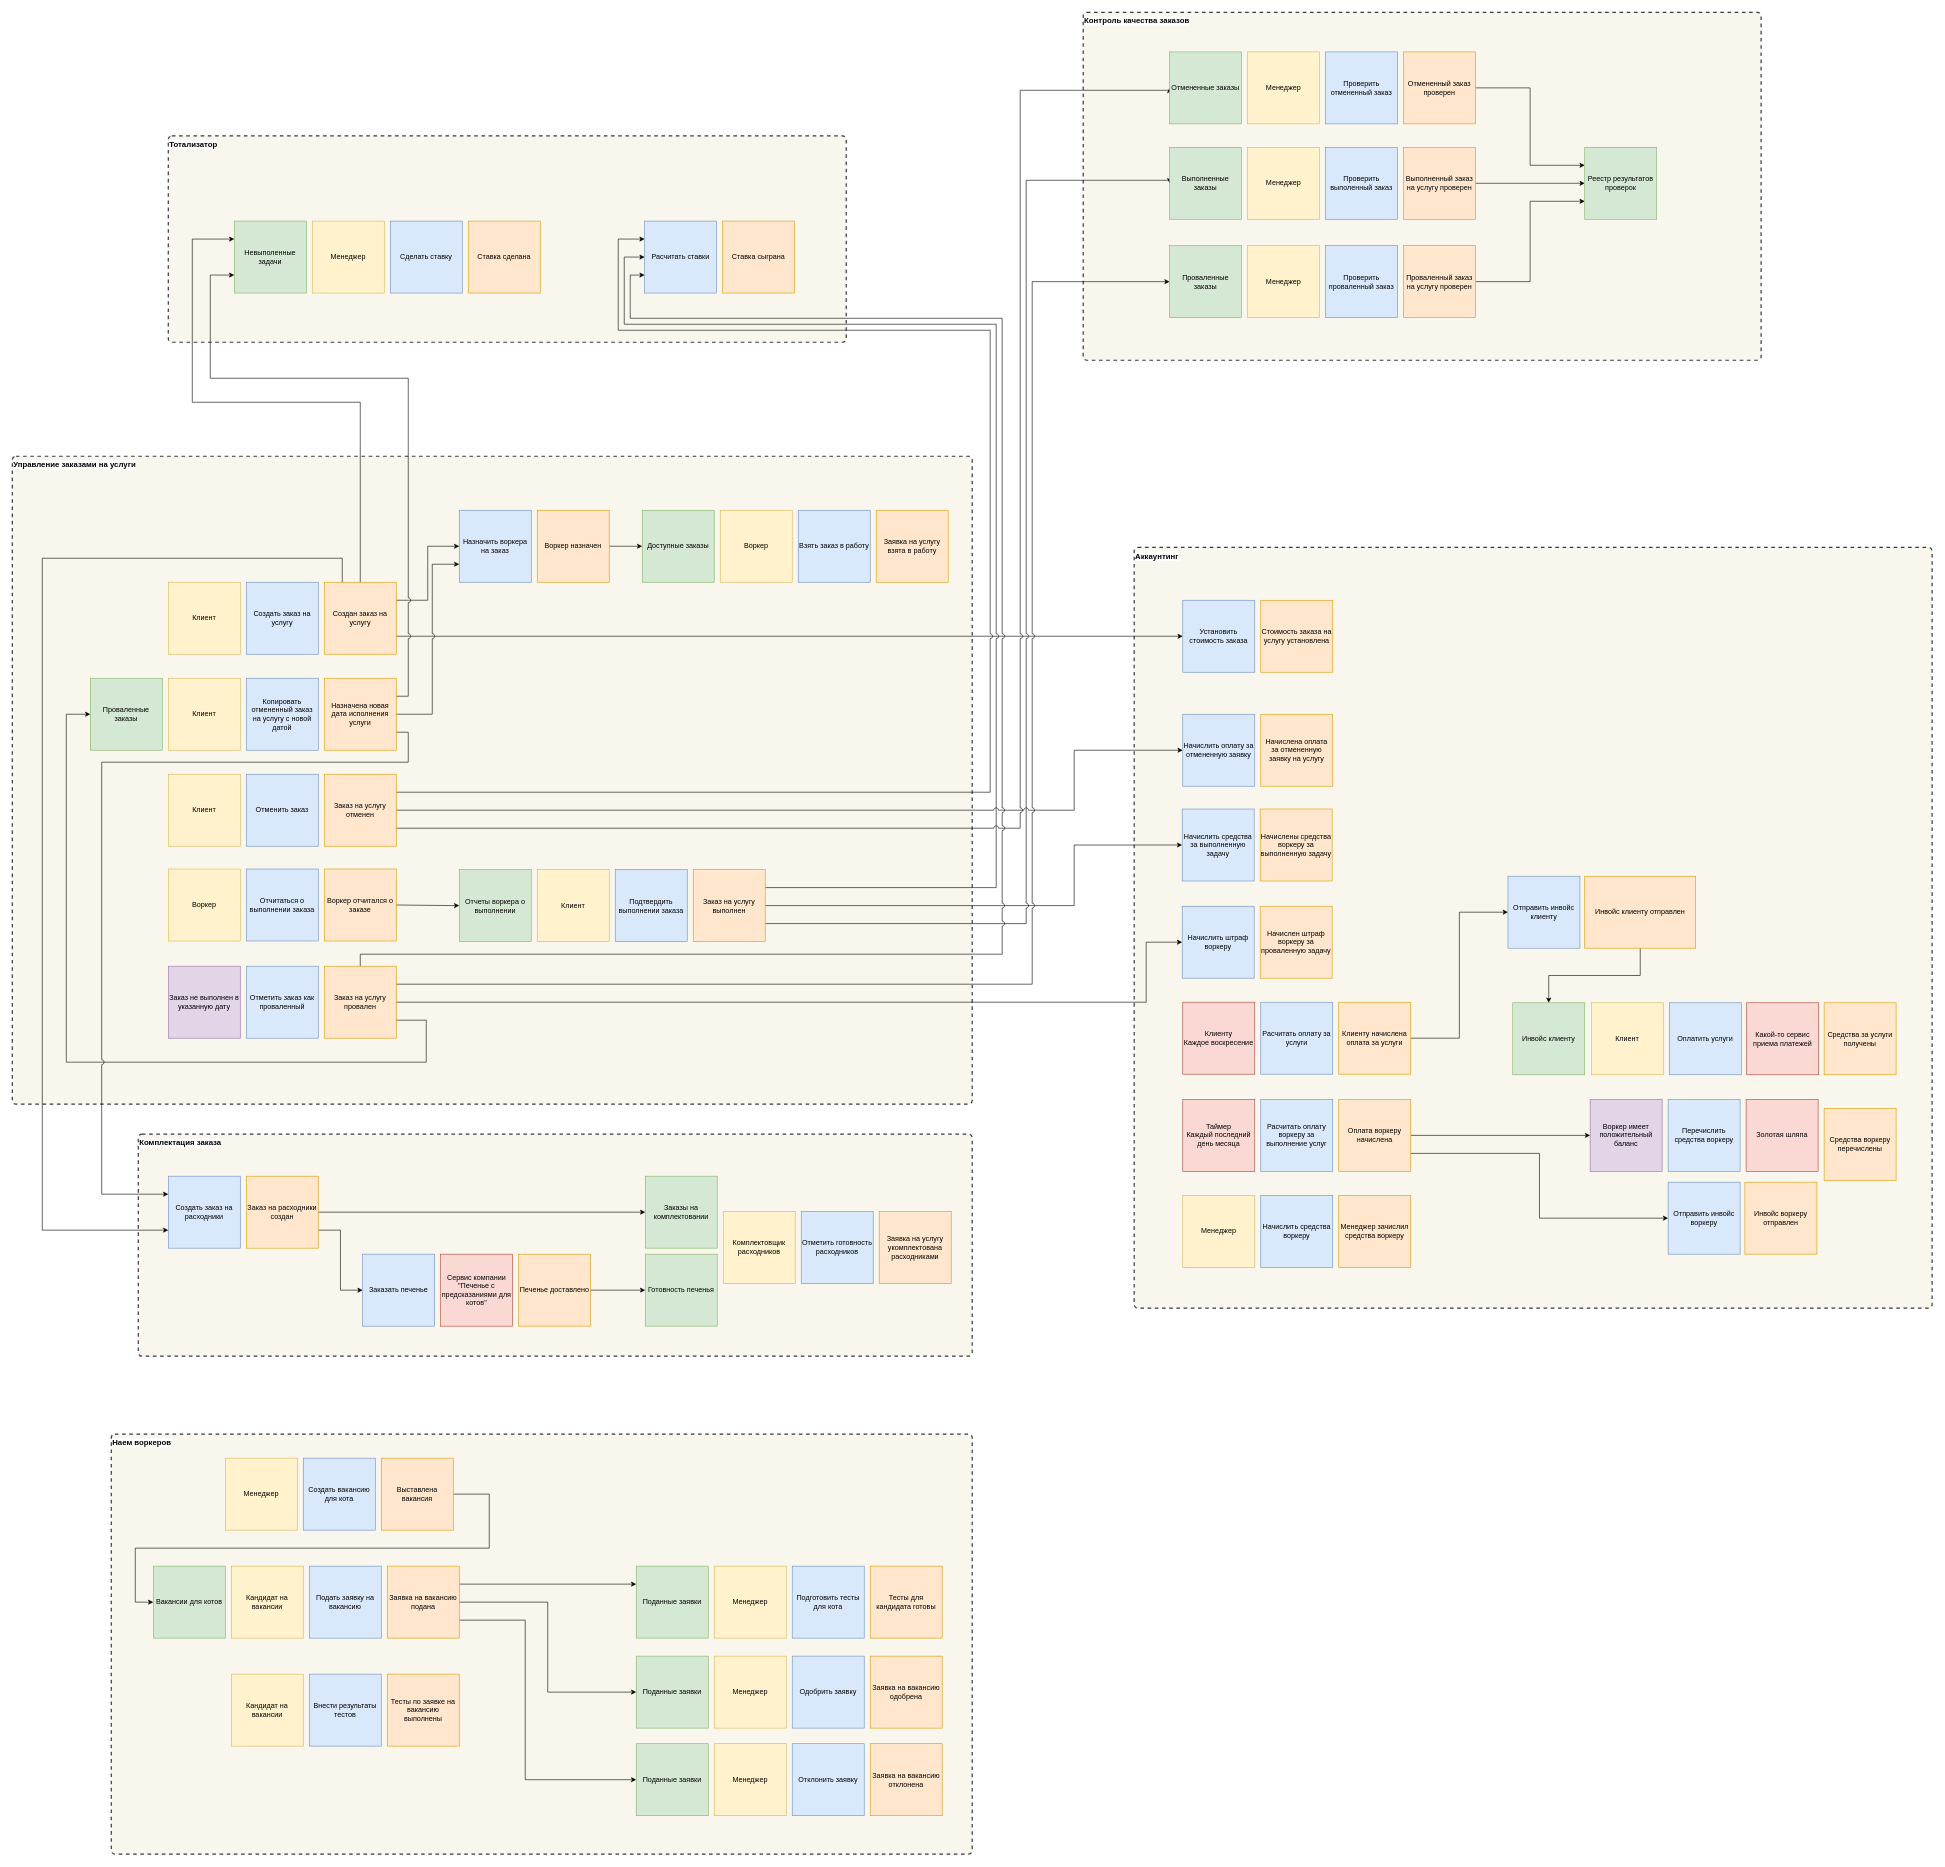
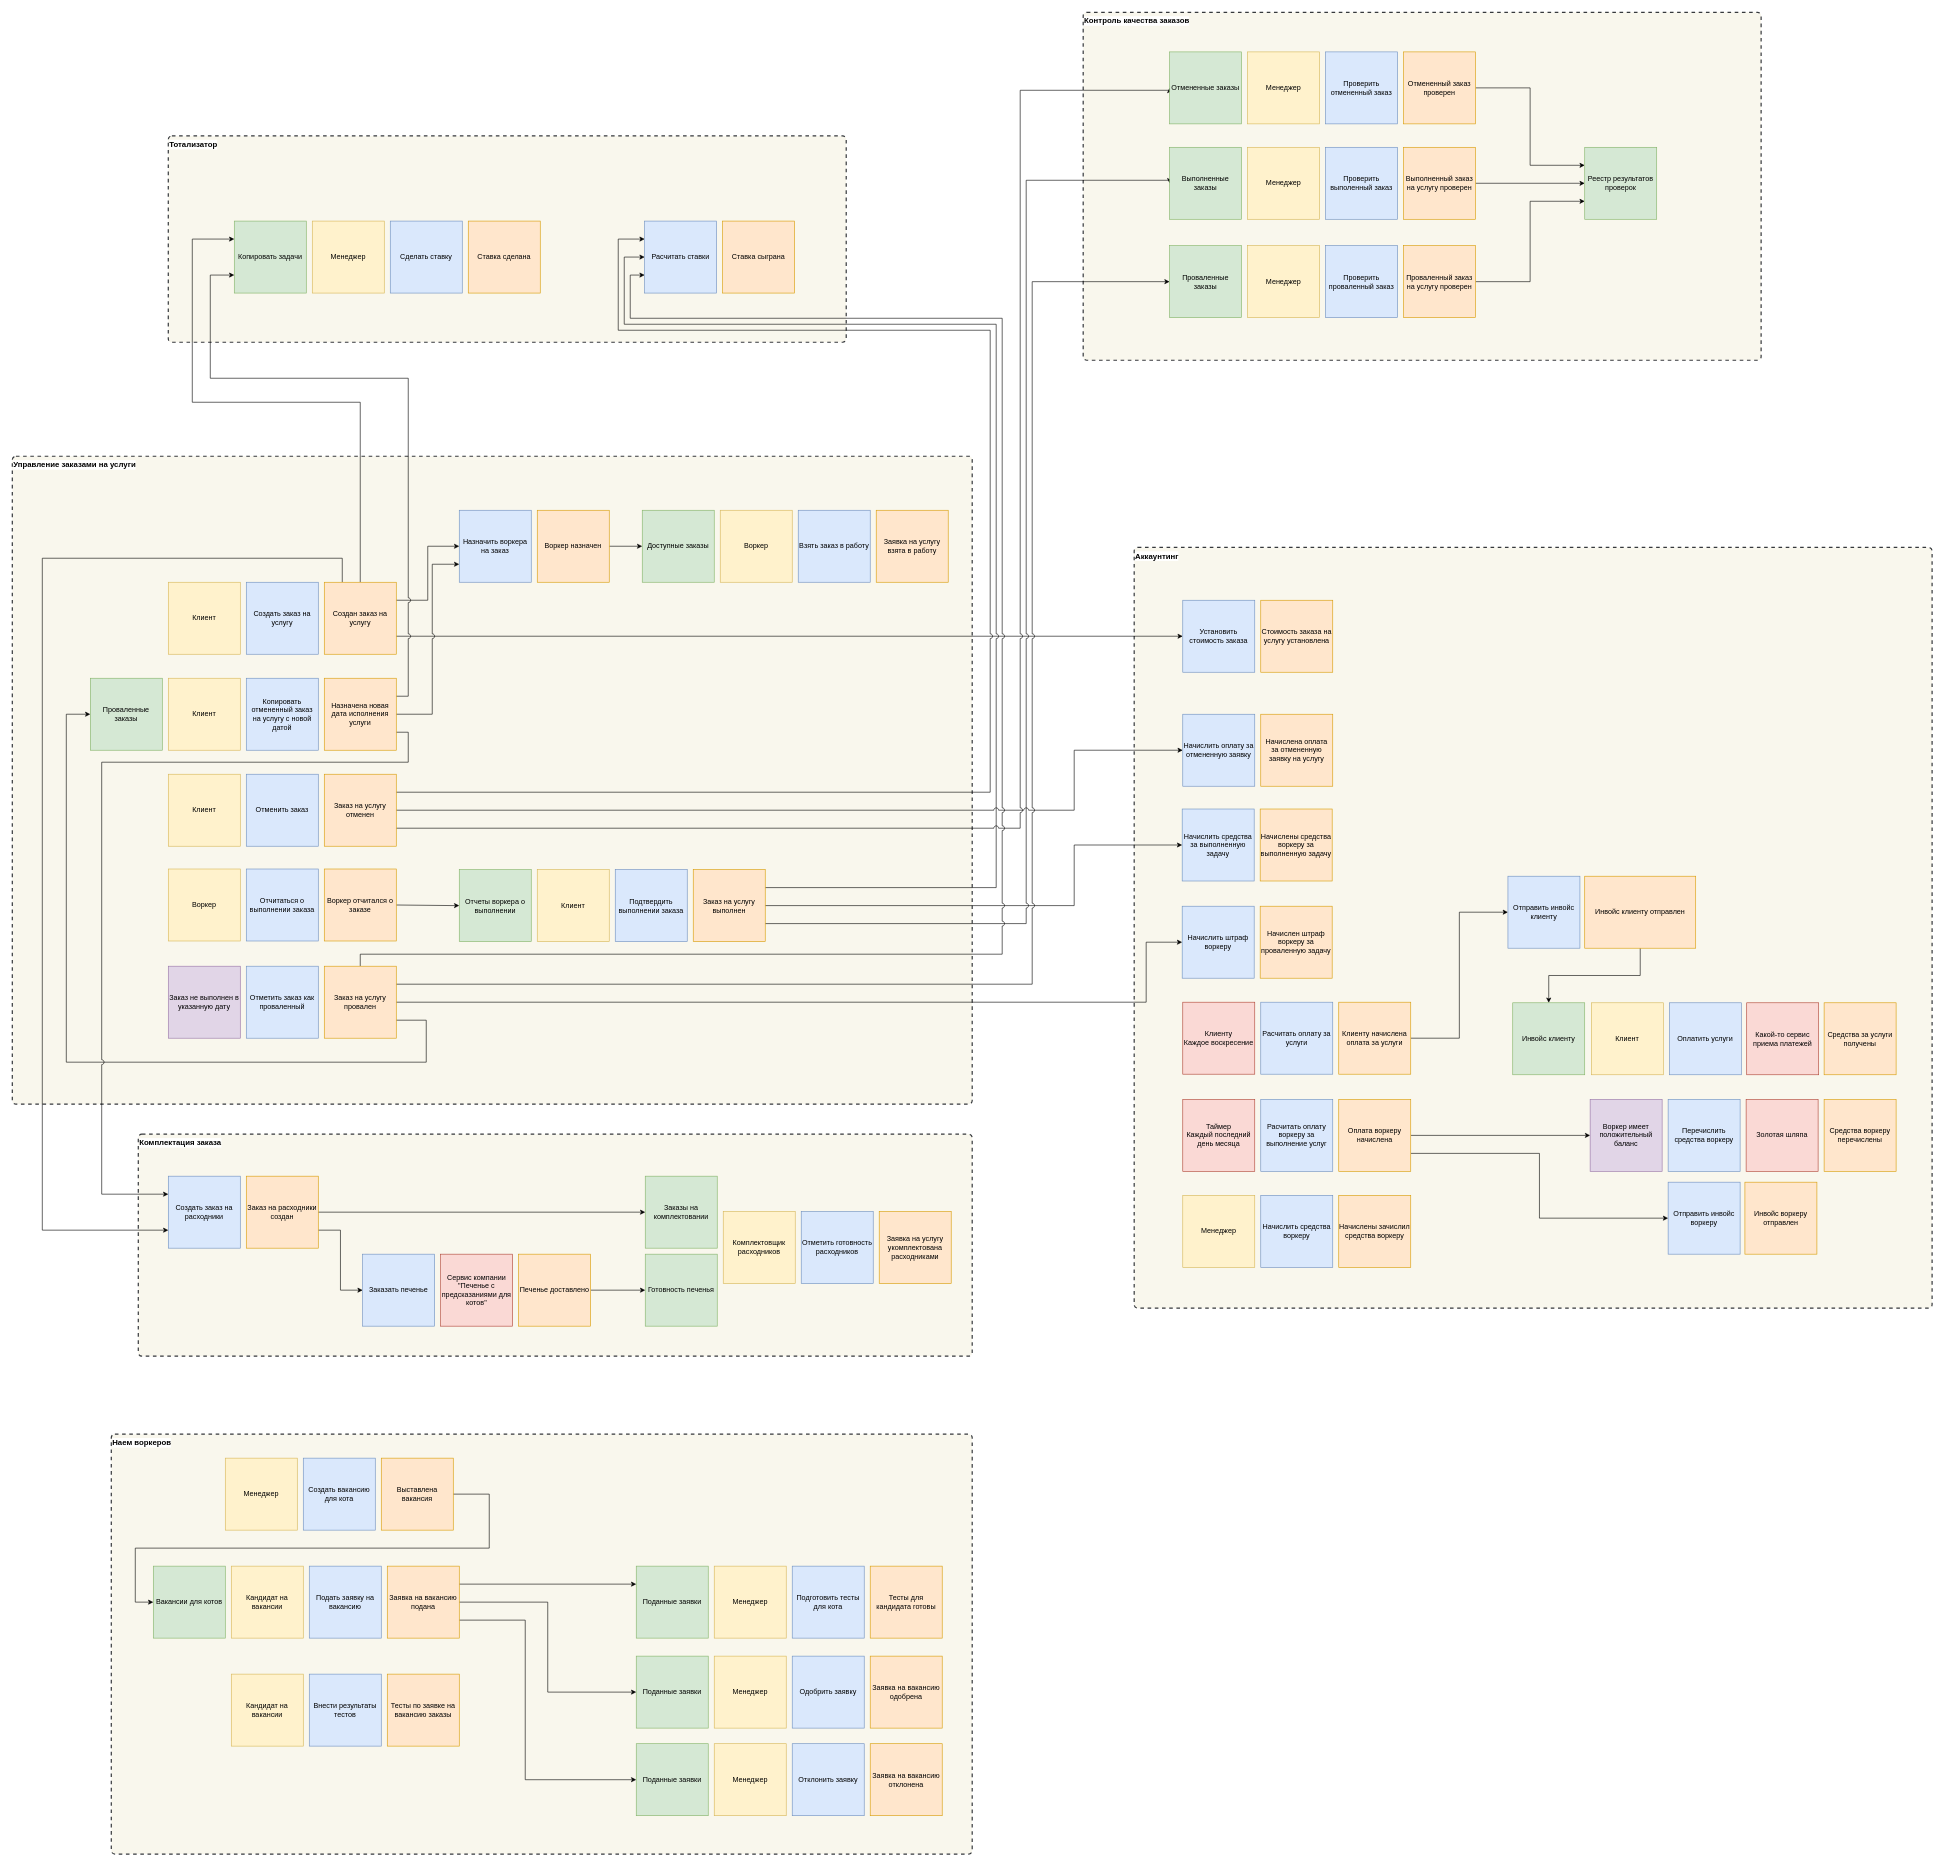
node "Невыполенные задачи": label "Невыполенные задачи" -> "Копировать задачи"
node "Средства воркеру перечислены": moved (1860, 1145) -> (1860, 1136)
node "Менеджер зачислил средства воркеру": label "Менеджер зачислил средства воркеру" -> "Начислены зачислил средства воркеру"
node "Тесты по заявке на вакансию выполнены": label "Тесты по заявке на вакансию выполнены" -> "Тесты по заявке на вакансию заказы"
